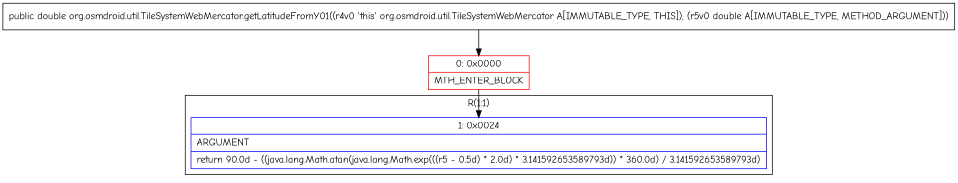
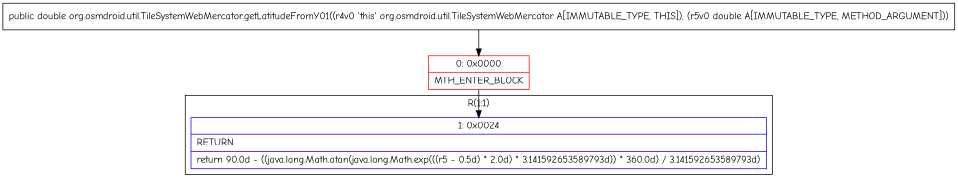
node "1: 0x0024": text "ARGUMENT" -> "RETURN"
